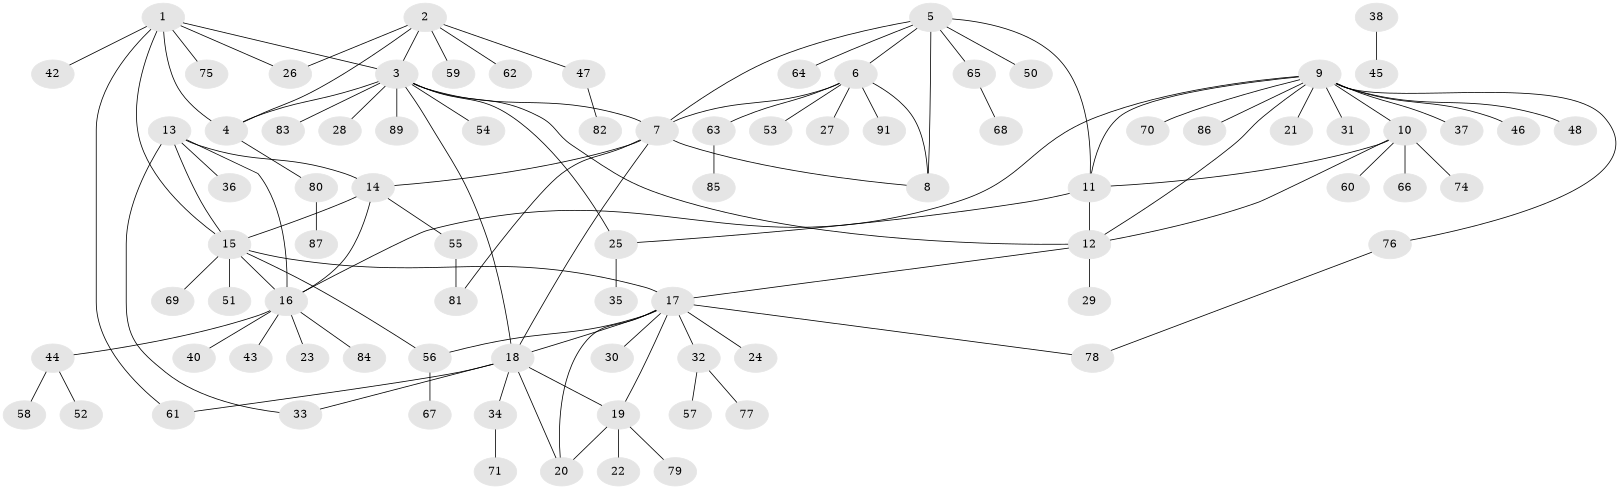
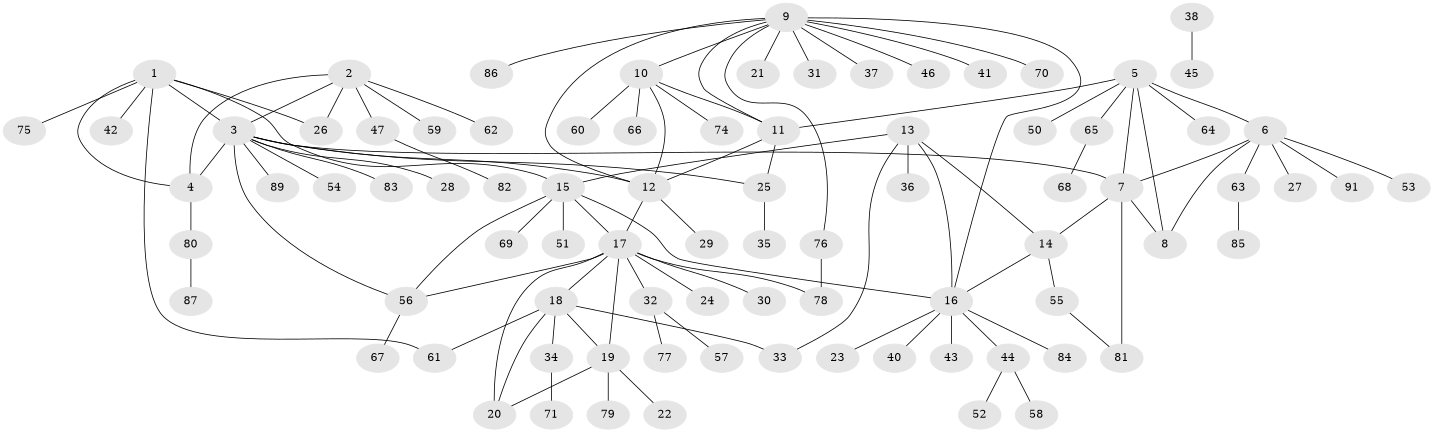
node "48": label "48" -> "41"
edge "3" -- "18": now "3" -- "56"
edge "14" -- "15": removed
edge "7" -- "18": removed
